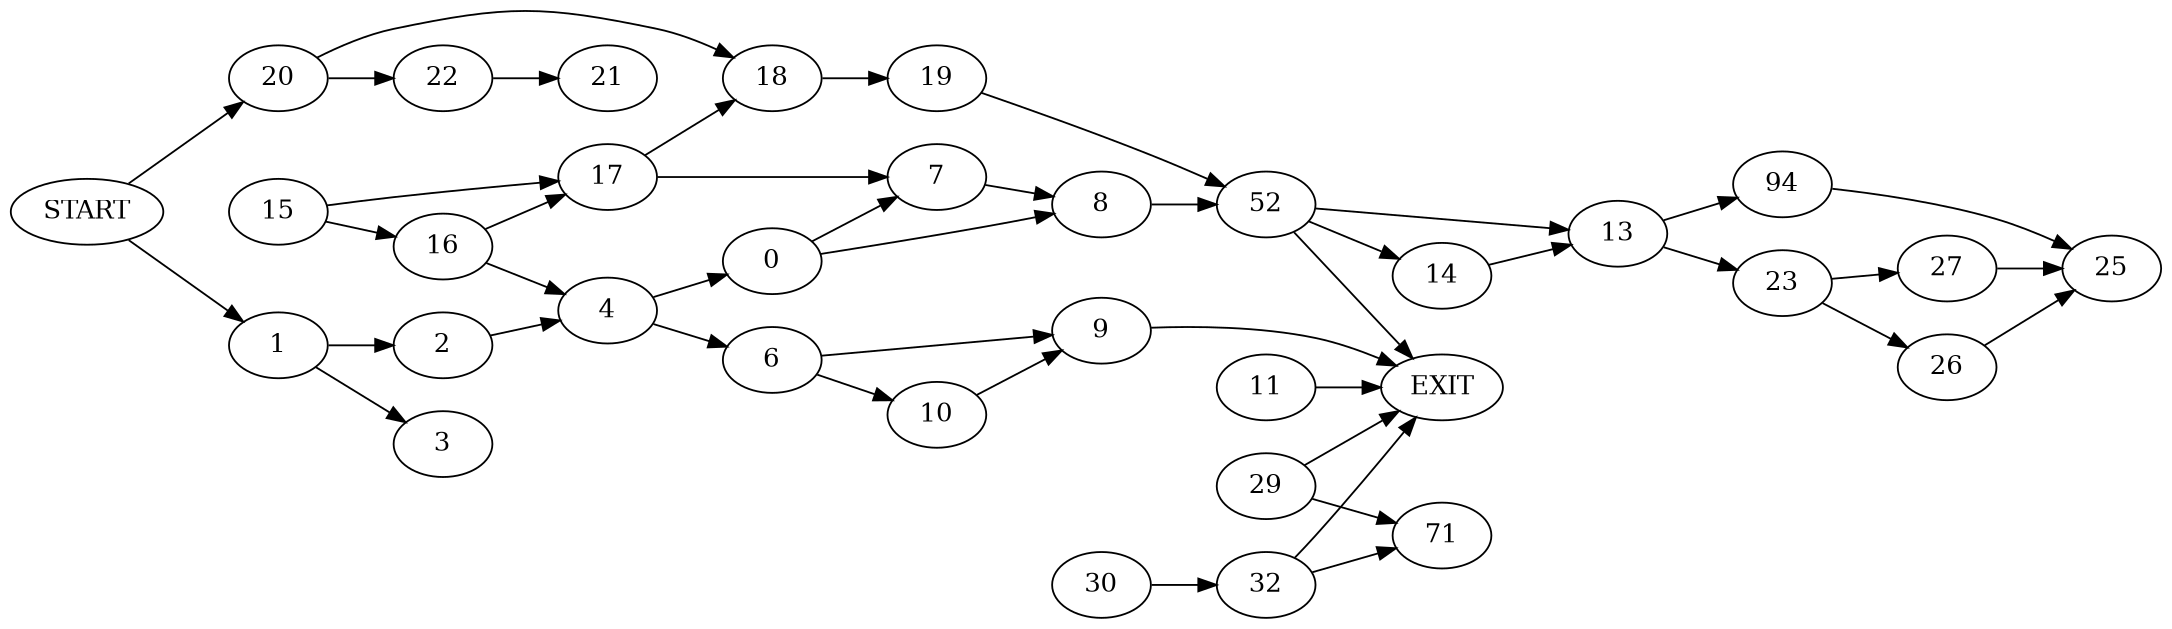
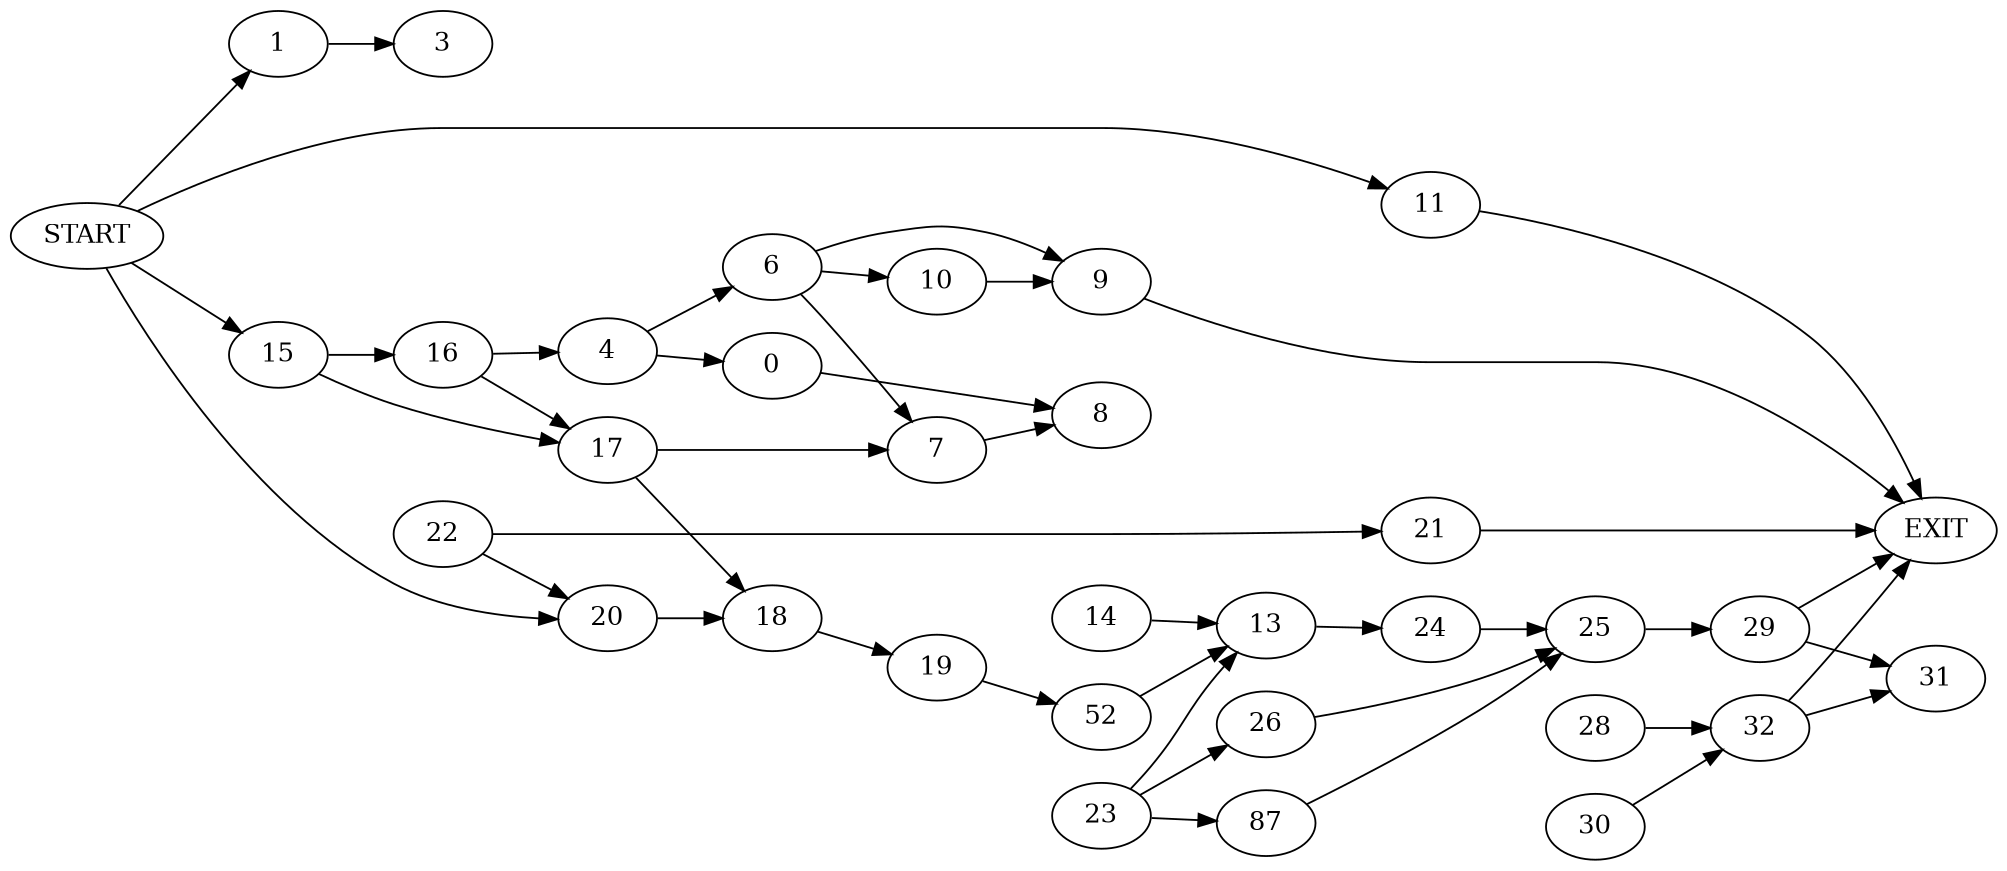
edge "20" -> "22": reversed
edge "START" -> "11": added
node "94": label "94" -> "24"
edge "8" -> "52": removed
edge "0" -> "7": now "6" -> "7"
edge "52" -> "14": removed
edge "13" -> "23": reversed
node "27": label "27" -> "87"
edge "52" -> "EXIT": now "21" -> "EXIT"
edge "START" -> "15": added
node "2": removed
node "71": label "71" -> "31"
edge "25" -> "29": added
node "28": added
